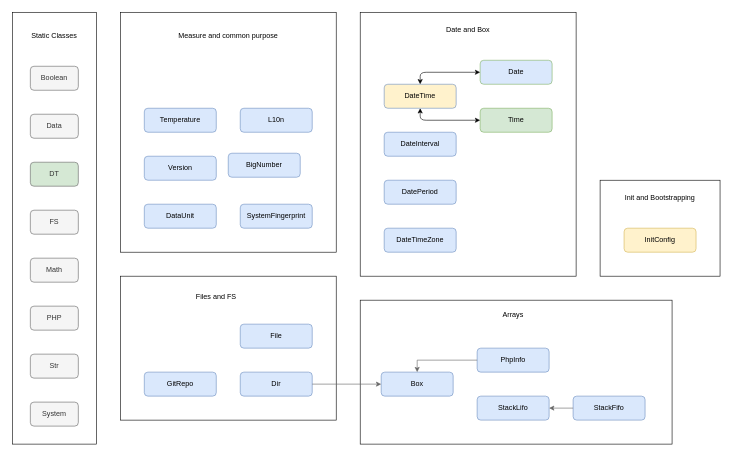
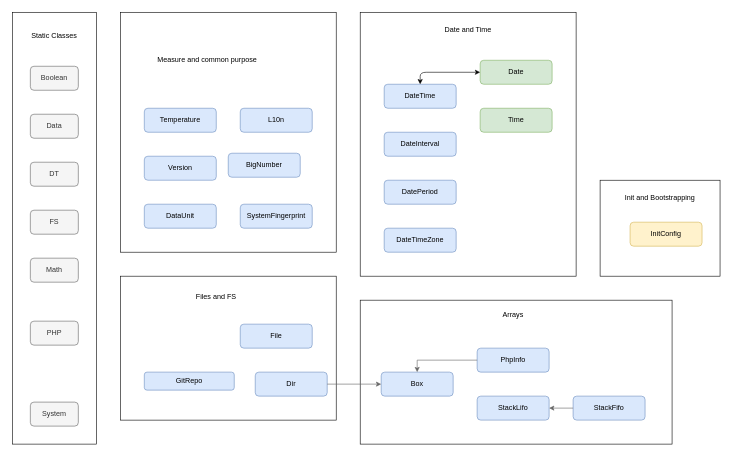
node "Date and Box": label "Date and Box" -> "Date and Time"
node "Measure and common purpose": moved (228, 36) -> (207, 60)
node "Date": fillcolor #dae8fc -> #d5e8d4
node "DateTime": fillcolor #fff2cc -> #dae8fc
edge "DateTime" -- "Time": removed
node "DT": fillcolor #d5e8d4 -> #f5f5f5
node "InitConfig": moved (660, 240) -> (666, 234)
node "PHP": moved (54, 318) -> (54, 333)
node "Str": removed
node "GitRepo": size 72x24 -> 90x18
node "Dir": moved (276, 384) -> (291, 384)
